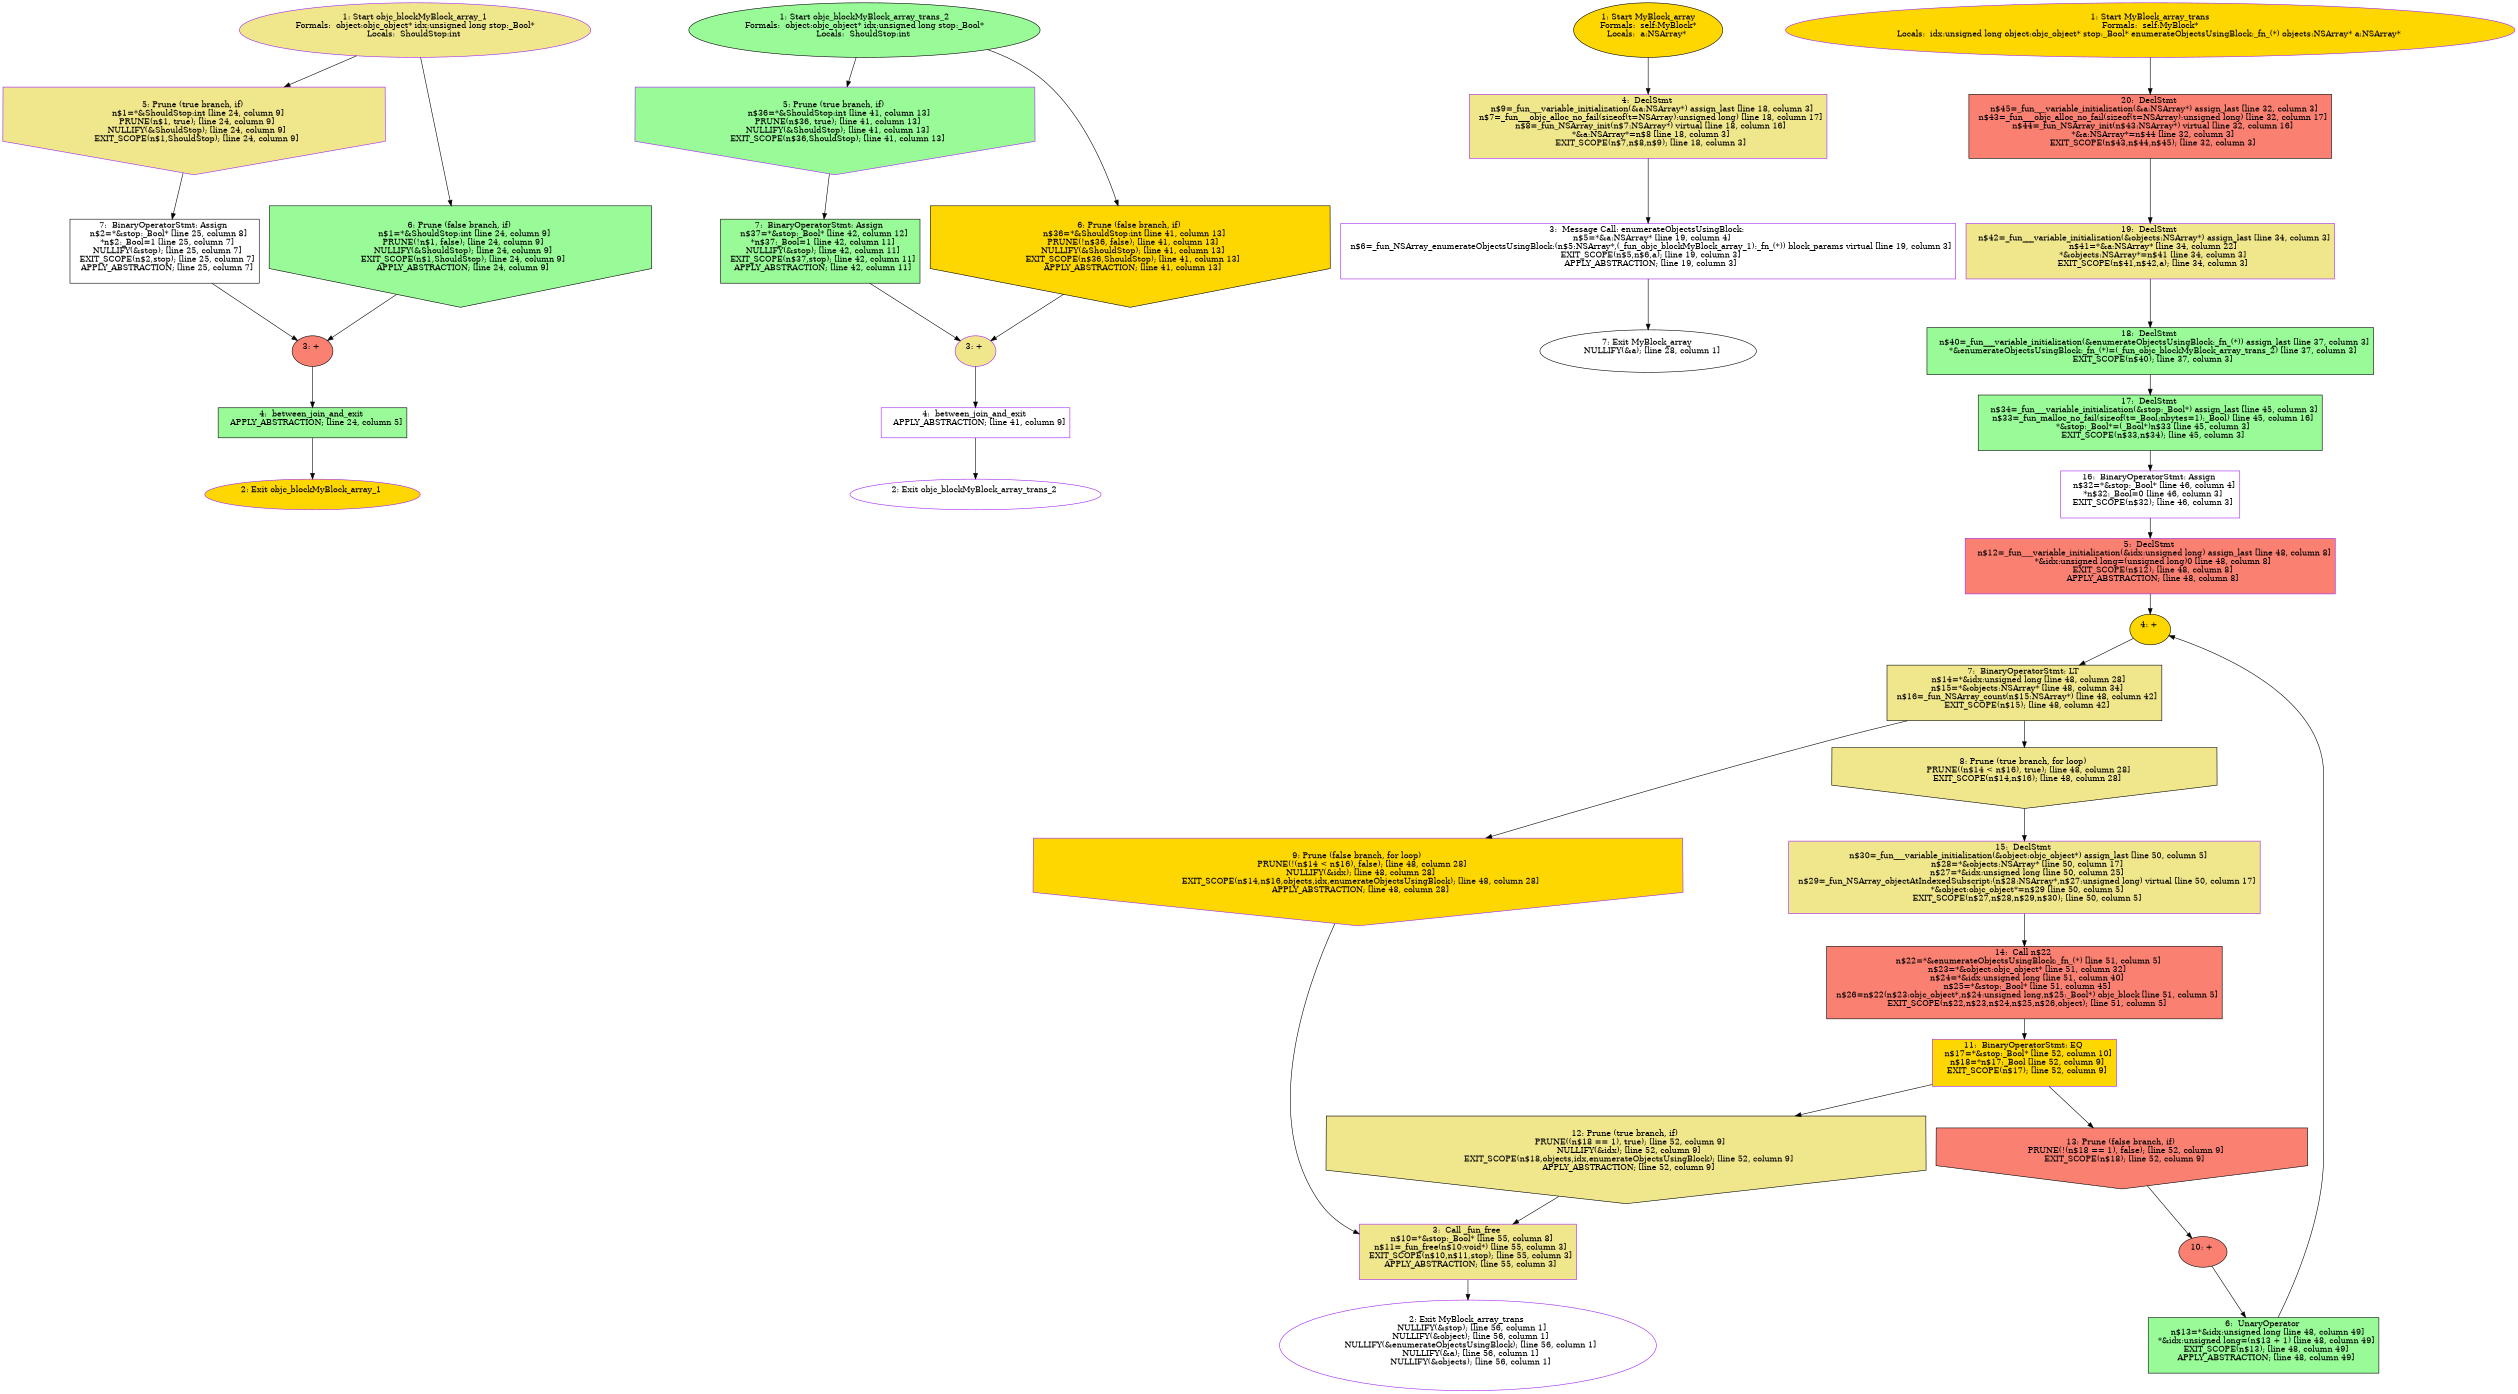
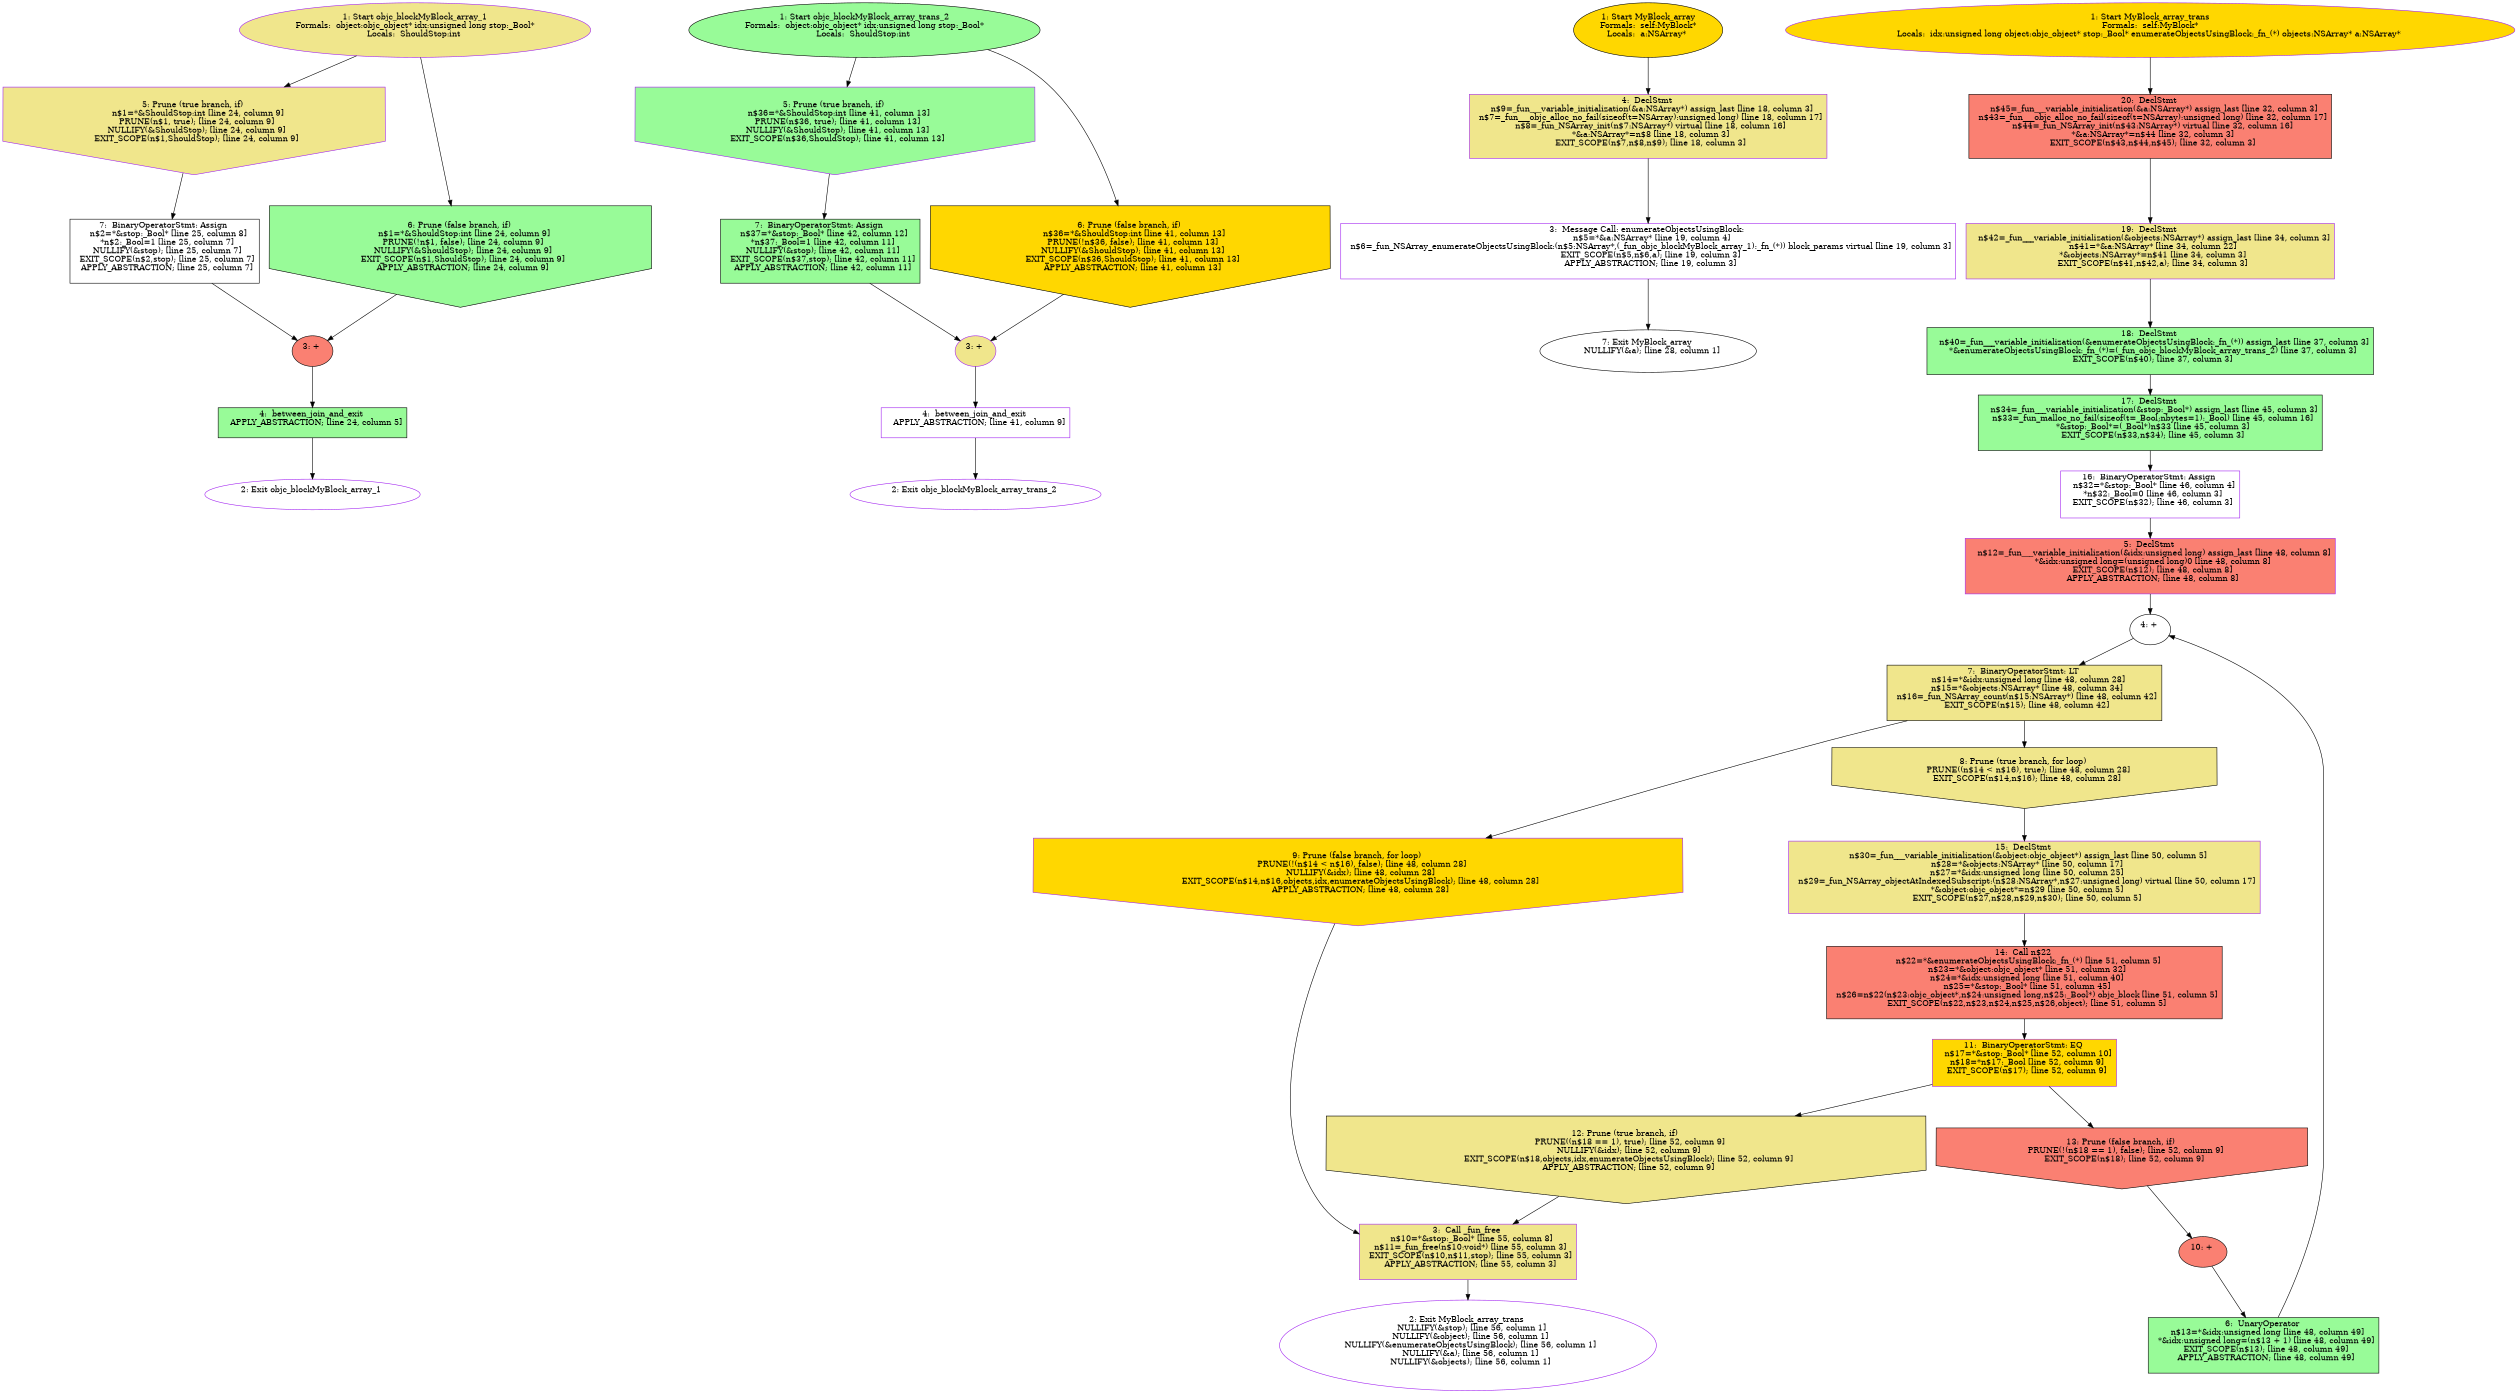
node "2: Exit objc_blockMyBlock_array_1": fillcolor gold -> white
node "4: +": fillcolor gold -> white
